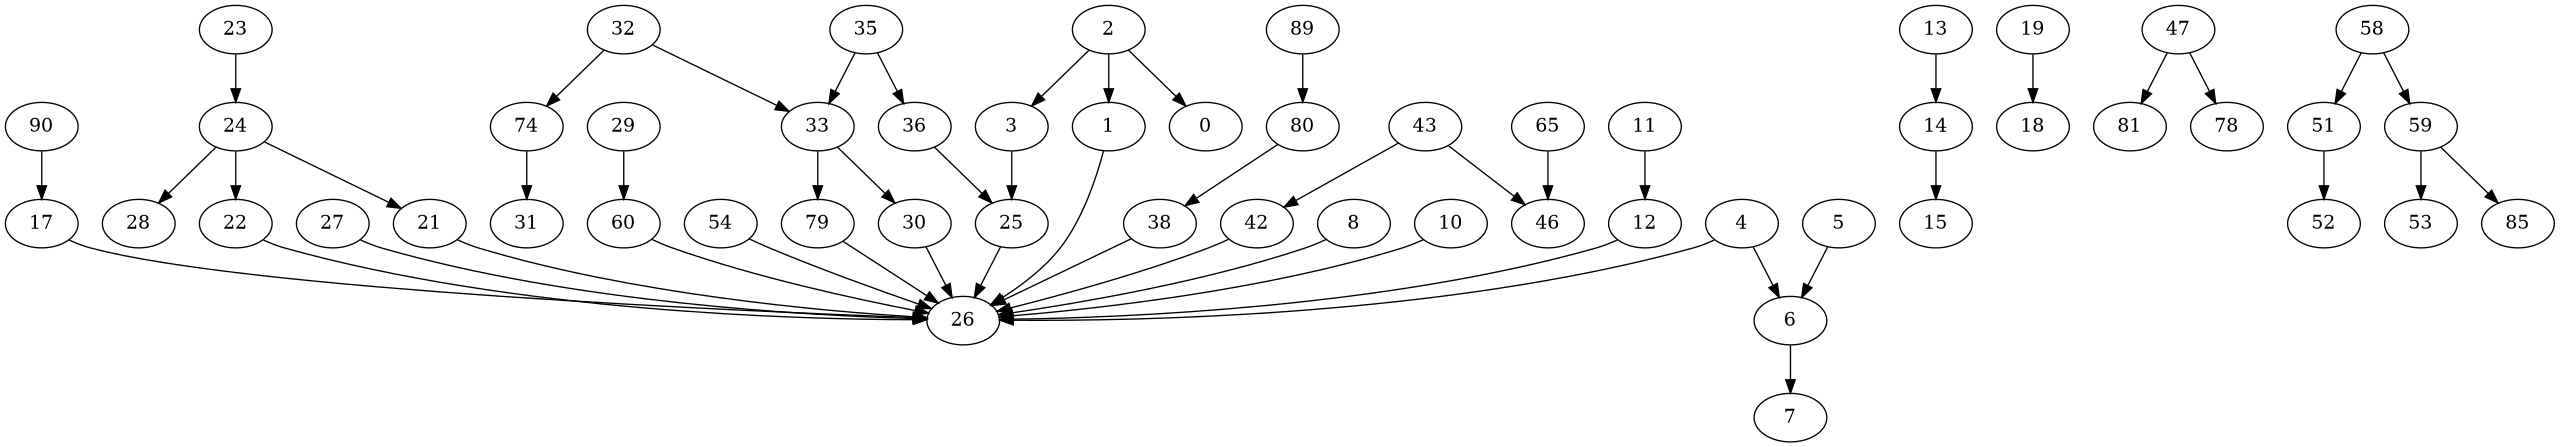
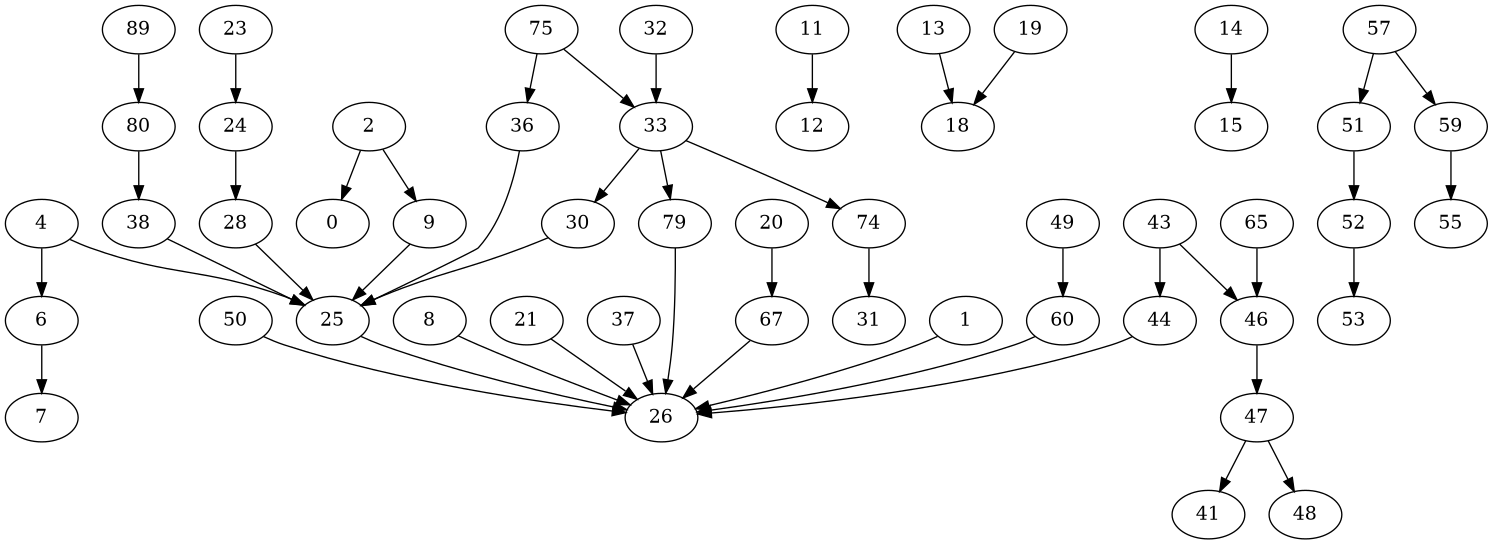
node "35": label "35" -> "75"
node "58": label "58" -> "57"
edge "2" -> "1": removed
edge "13" -> "14": now "13" -> "18"
edge "32" -> "74": now "33" -> "74"
node "90": label "90" -> "20"
node "29": label "29" -> "49"
node "3": label "3" -> "9"
node "81": label "81" -> "41"
node "78": label "78" -> "48"
edge "59" -> "53": now "52" -> "53"
edge "24" -> "21": removed
node "17": label "17" -> "67"
node "22": removed
node "27": label "27" -> "37"
node "54": label "54" -> "50"
node "42": label "42" -> "44"
node "10": removed
node "5": removed
node "85": label "85" -> "55"
edge "30" -> "26": now "30" -> "25"
edge "28" -> "25": added
edge "38" -> "26": now "38" -> "25"
edge "12" -> "26": removed
edge "4" -> "26": now "4" -> "25"
edge "46" -> "47": added
